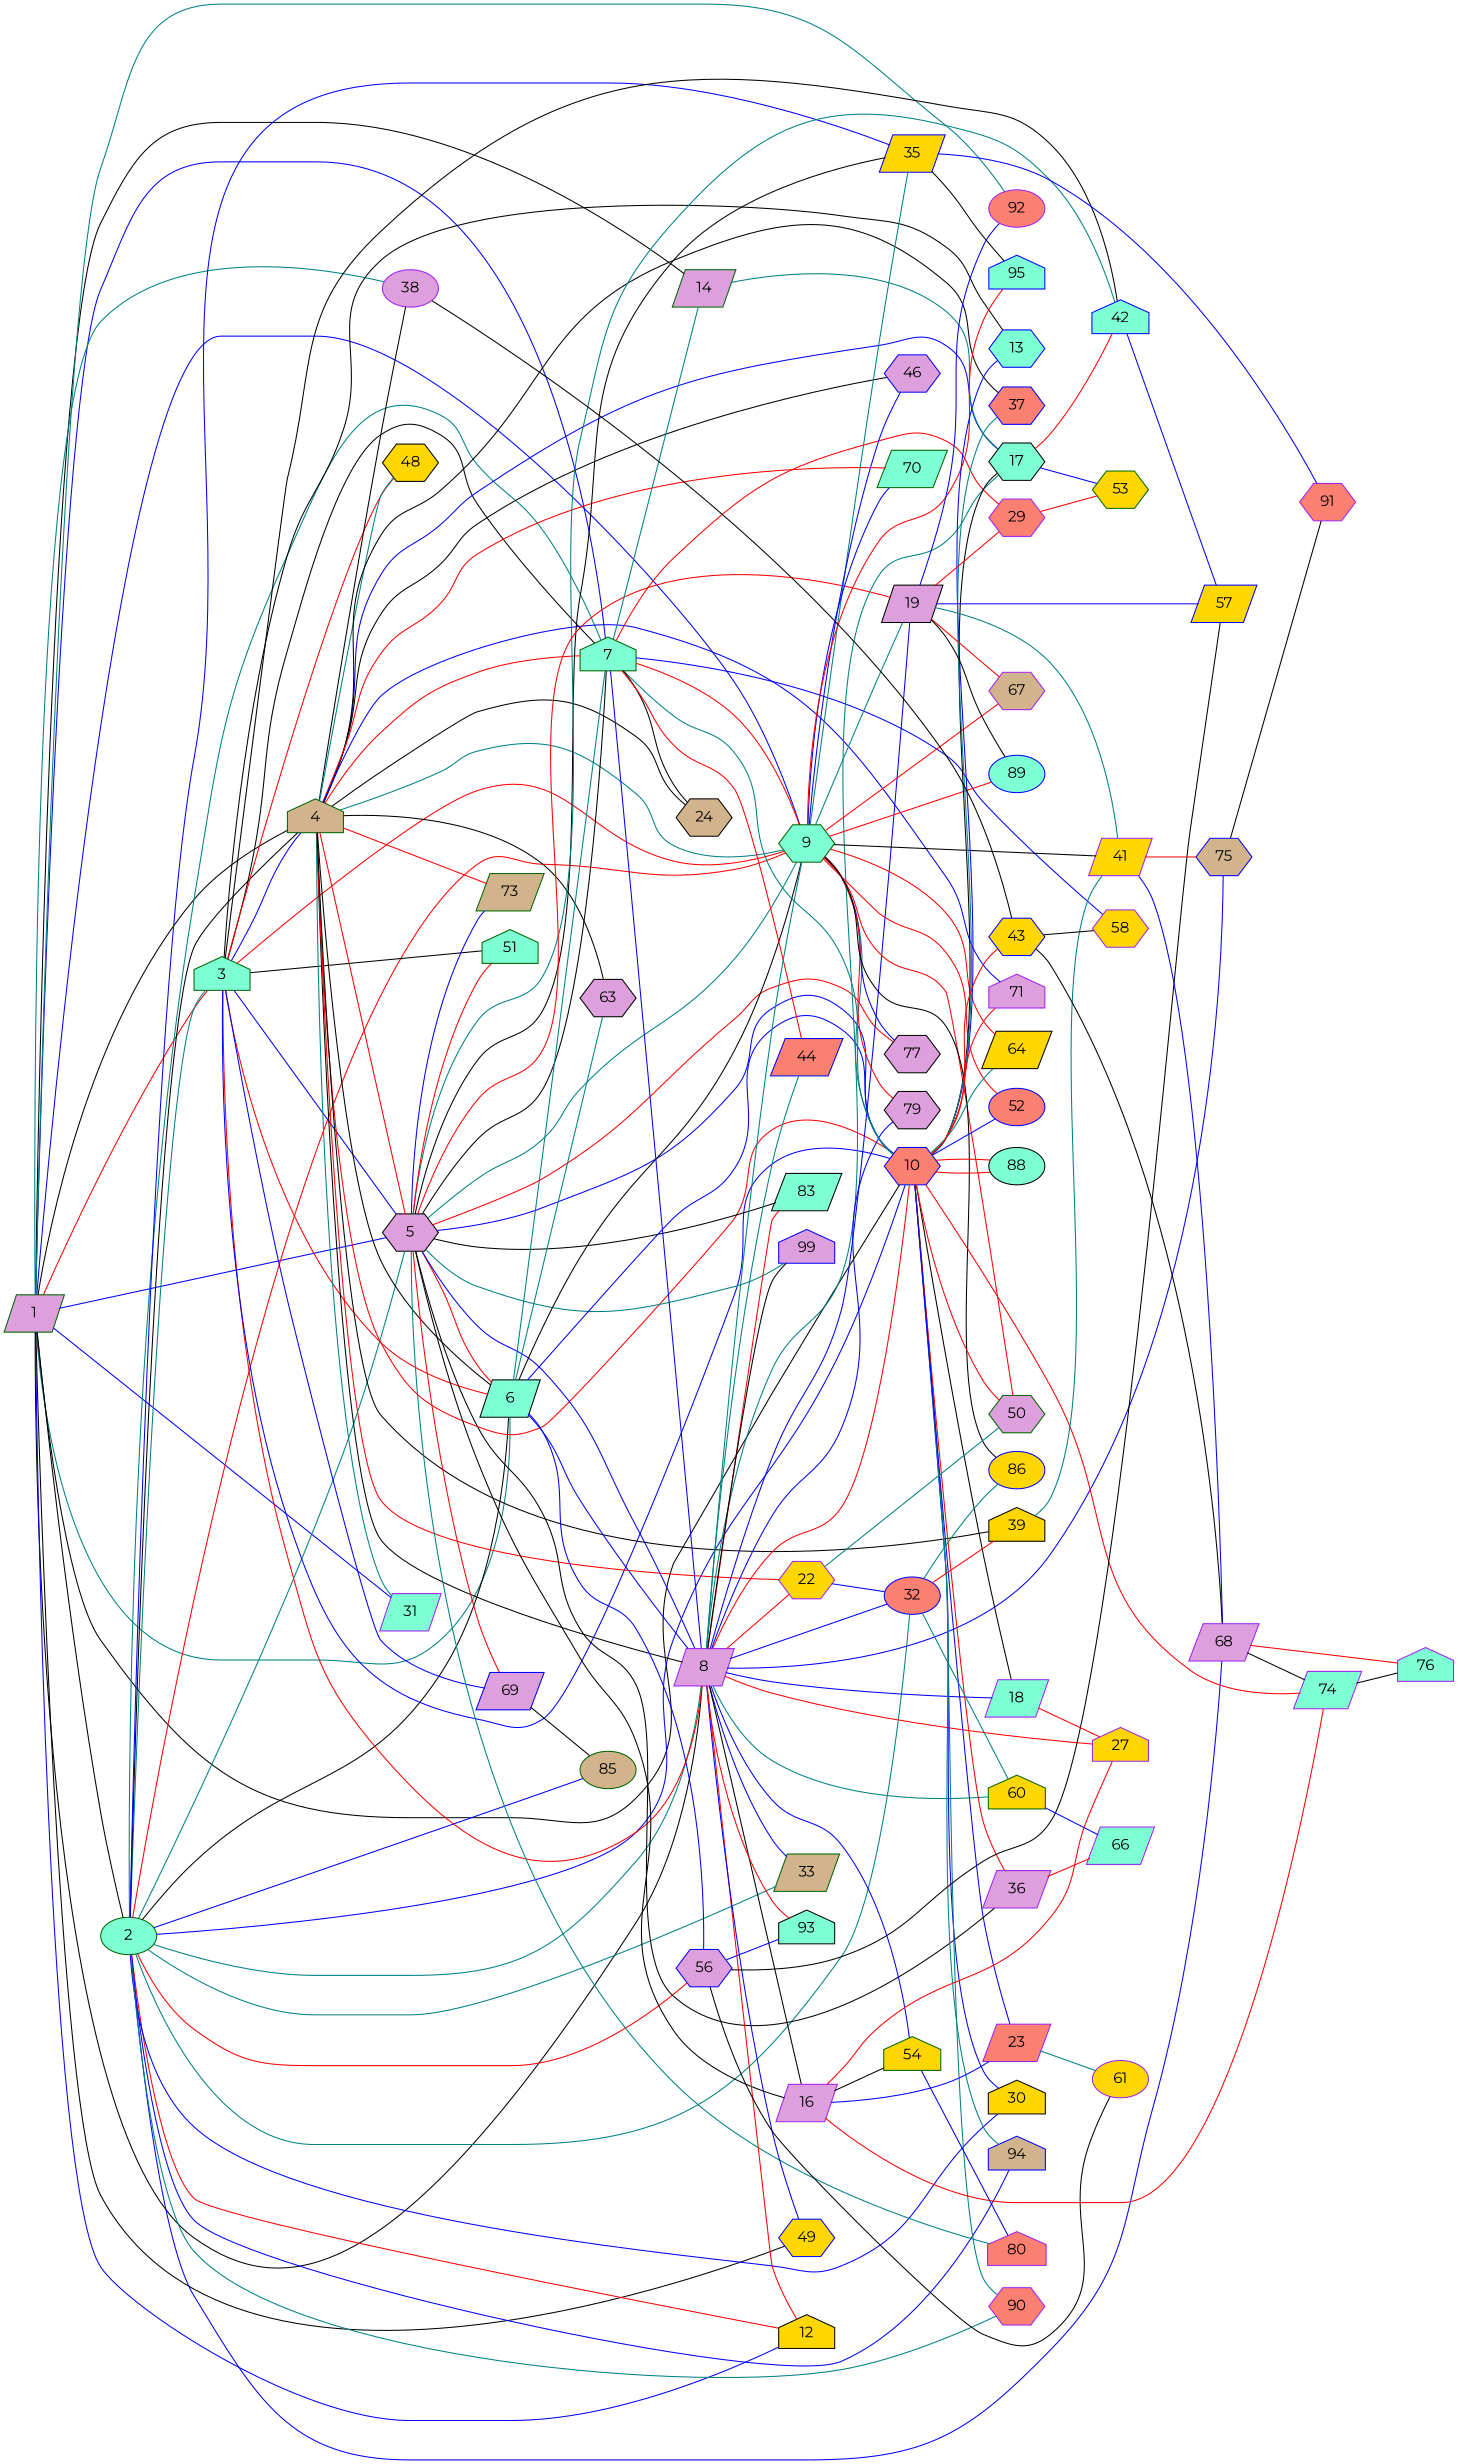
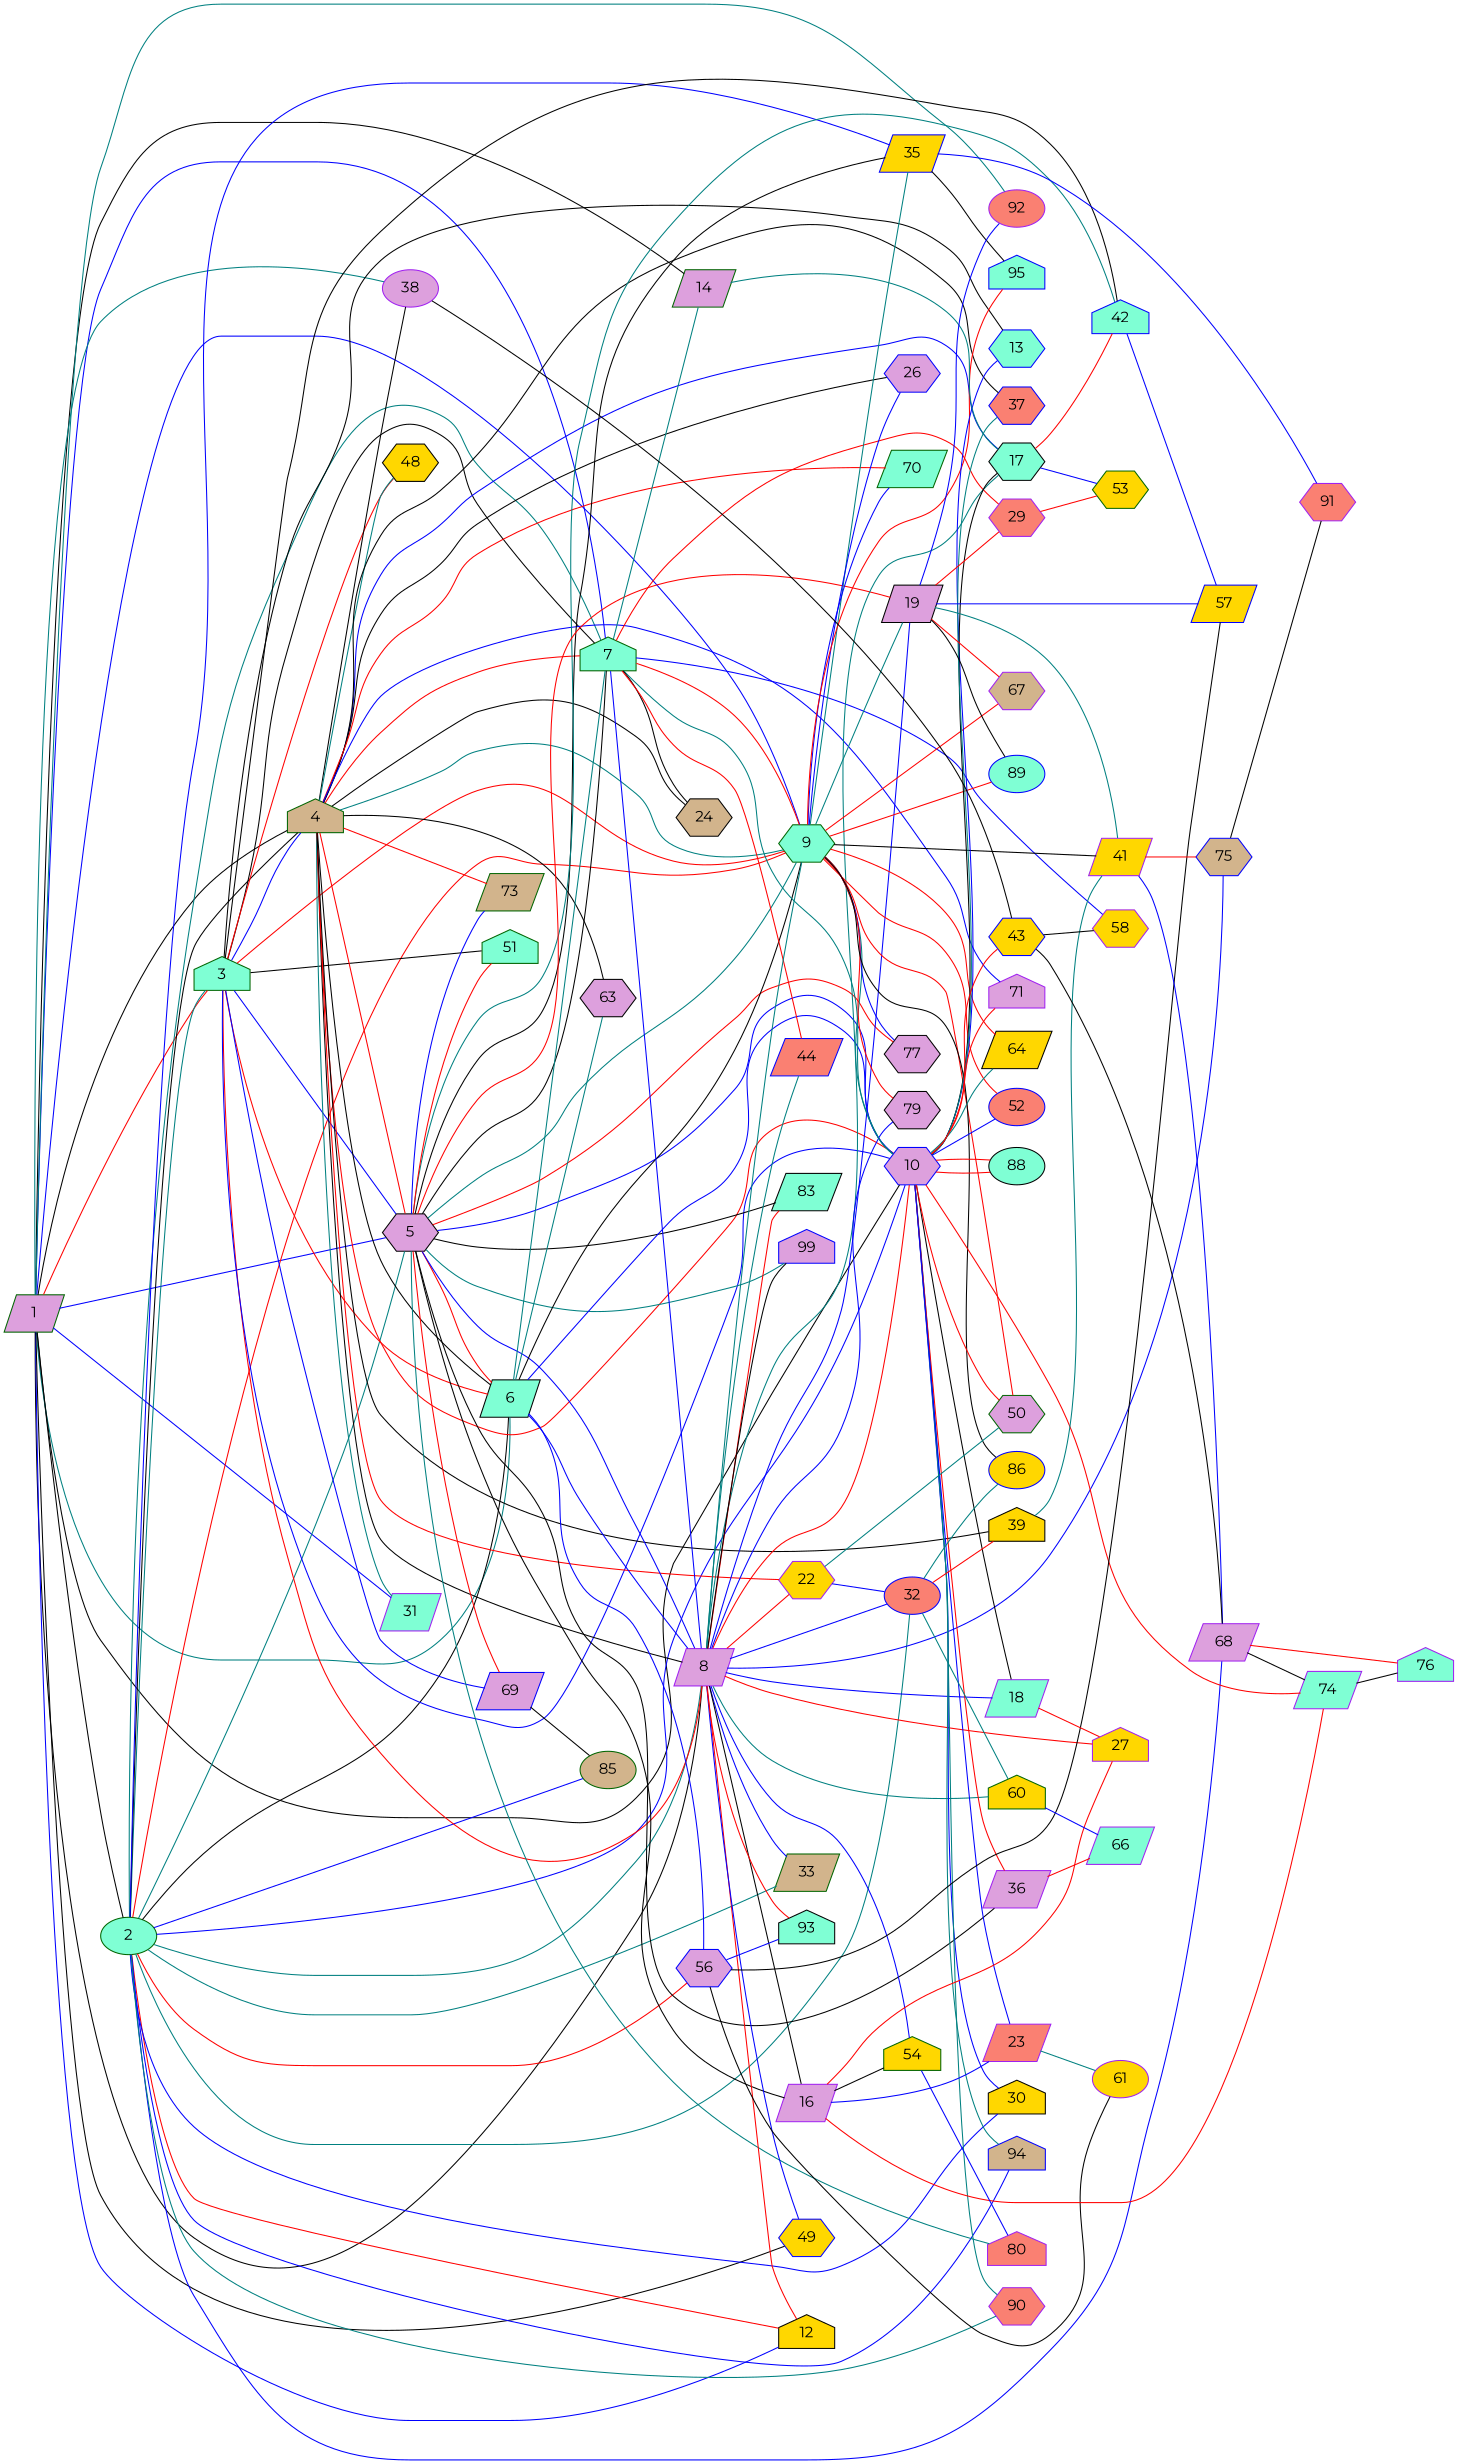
node "46": label "46" -> "26"
node "10": fillcolor salmon -> plum
